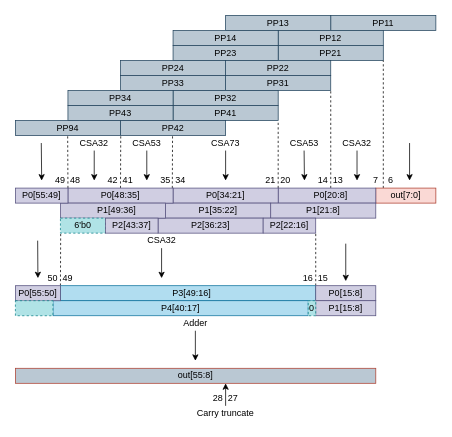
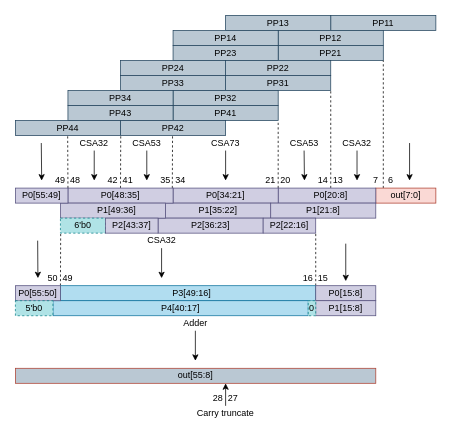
node "PP94": label "PP94" -> "PP44"
node "5'b0": added
